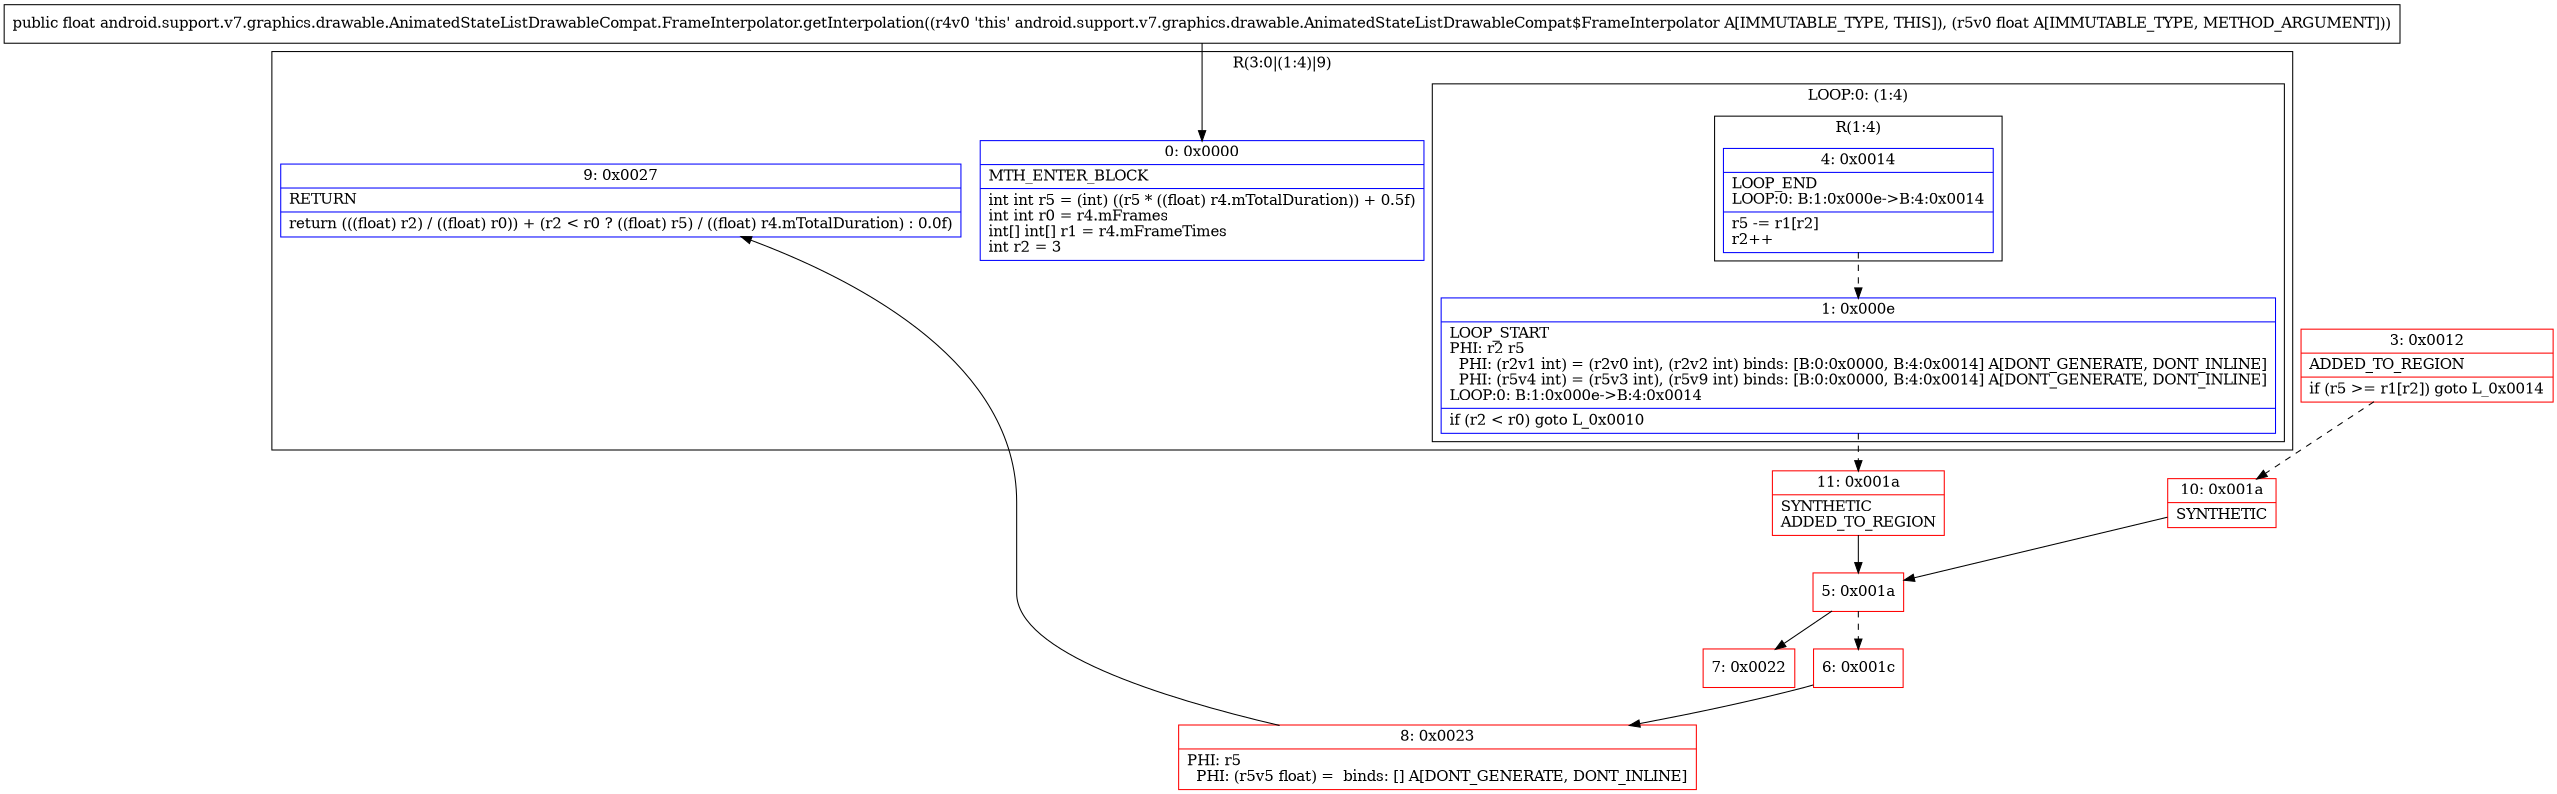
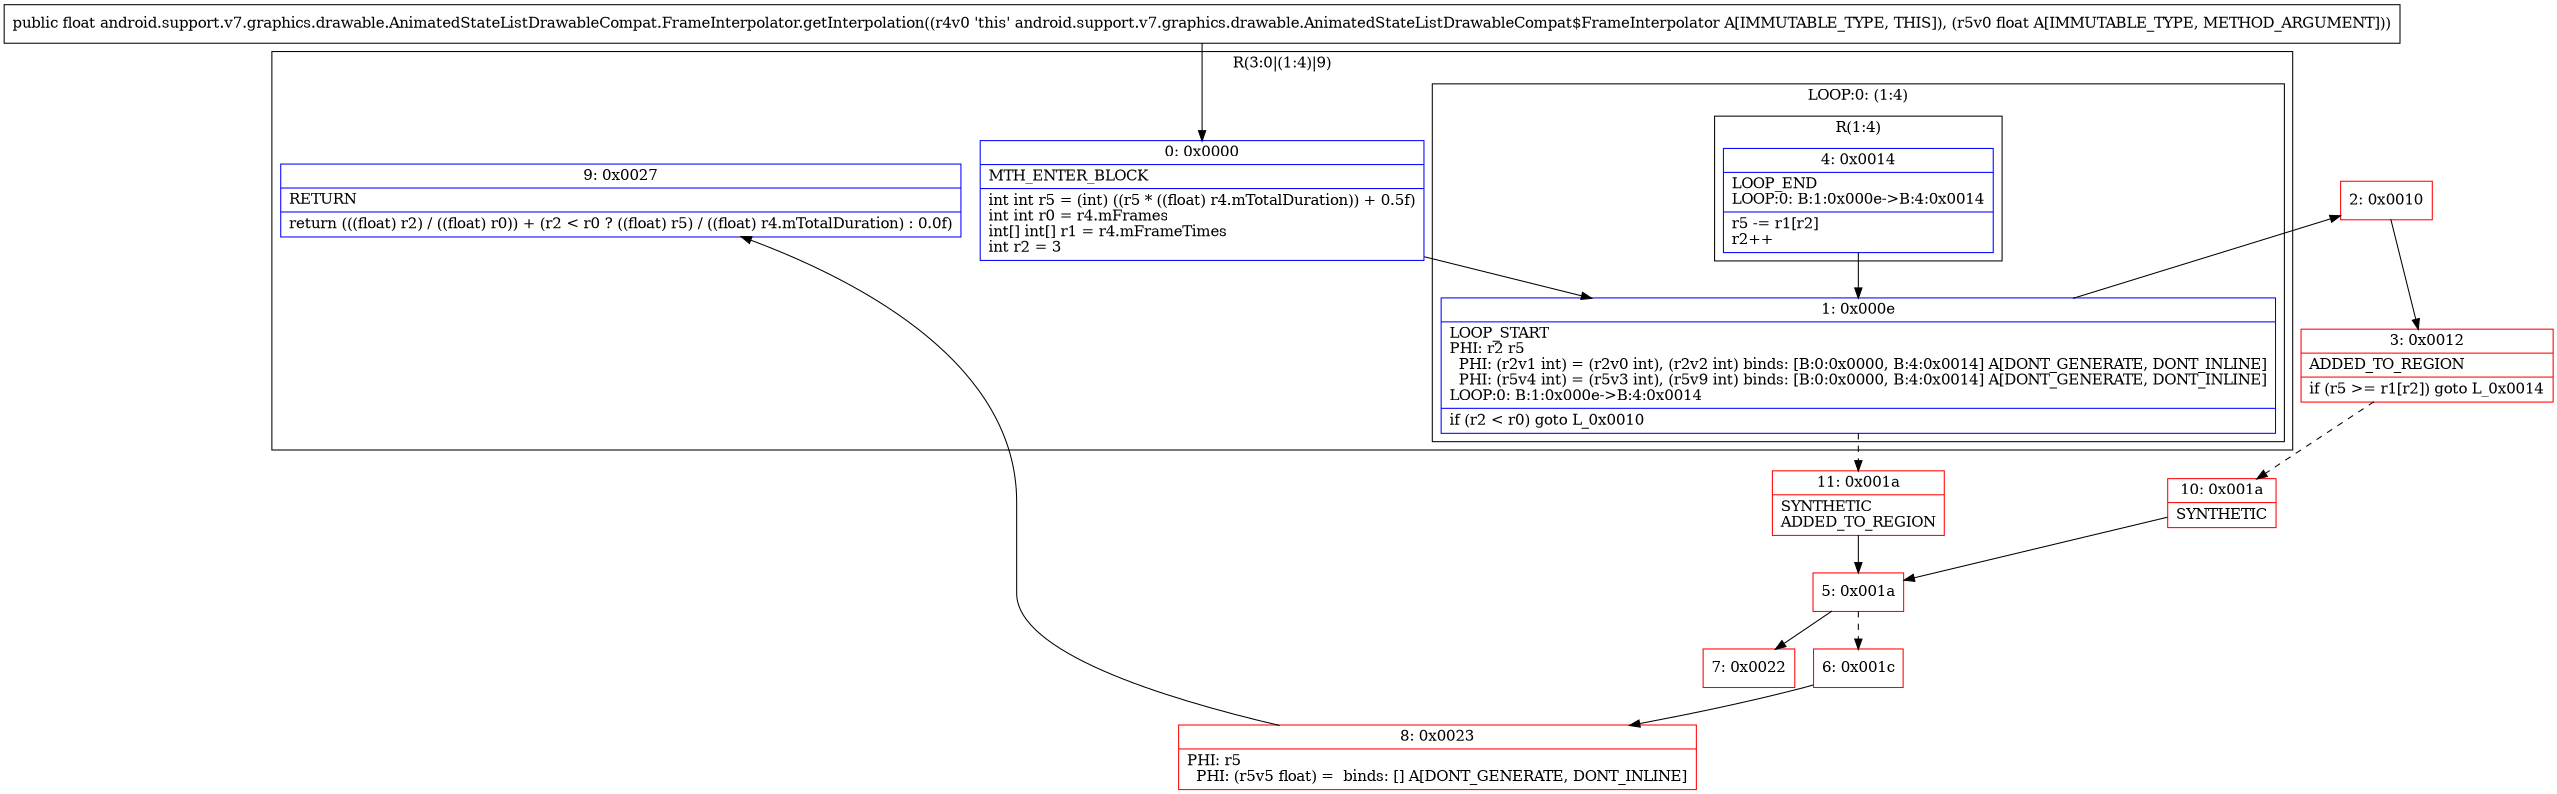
node "2: 0x0010": added
edge "4: 0x0014" -> "1: 0x000e": style dashed -> solid
edge "0: 0x0000" -> "1: 0x000e": added
